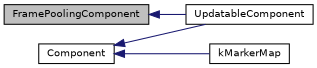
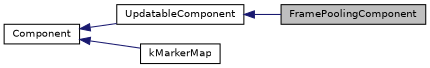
edge "UpdatableComponent" -> "FramePoolingComponent": reversed
